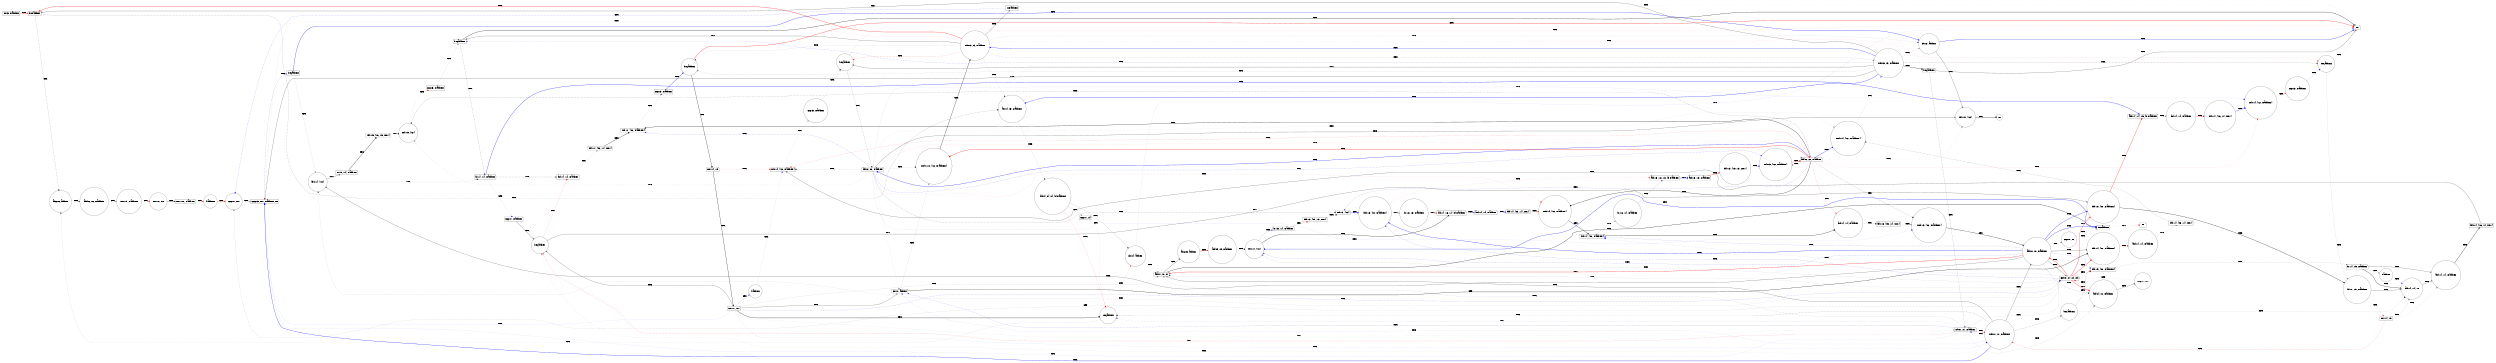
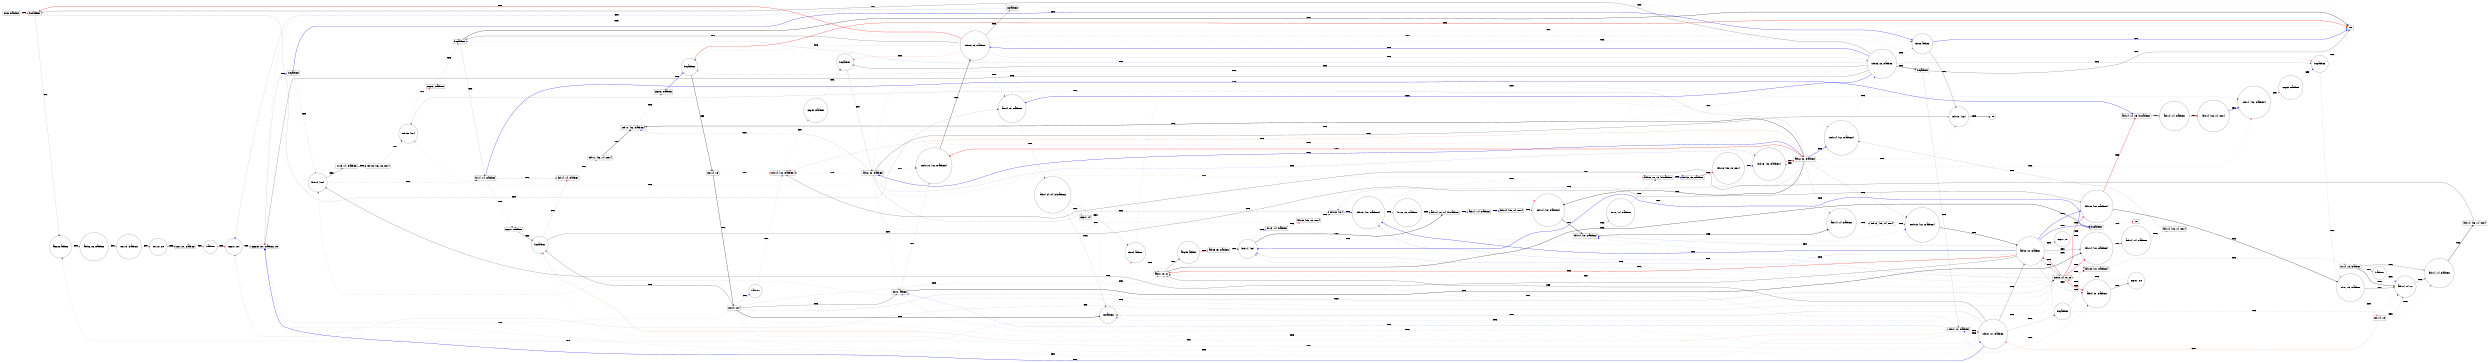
edge "lsr w6 , w3 , # address" -> "add w4 , w6 , w4 , lsl # address": color red -> blue
node "add x5 , x5 , # address": shape circle -> note
